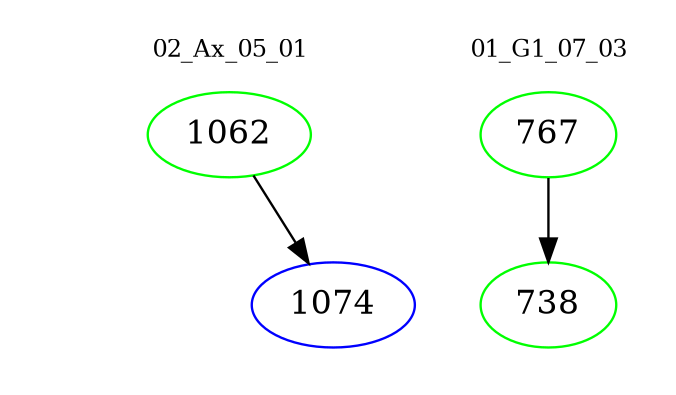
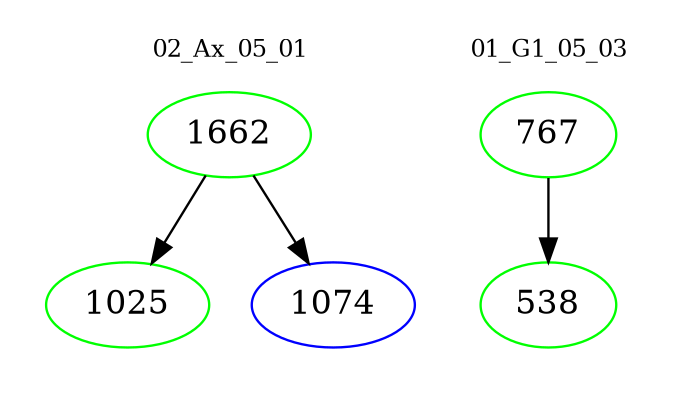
cluster "01_G1_07_03": label "01_G1_07_03" -> "01_G1_05_03"
node "1062": label "1062" -> "1662"
node "1025": added
node "738": label "738" -> "538"
